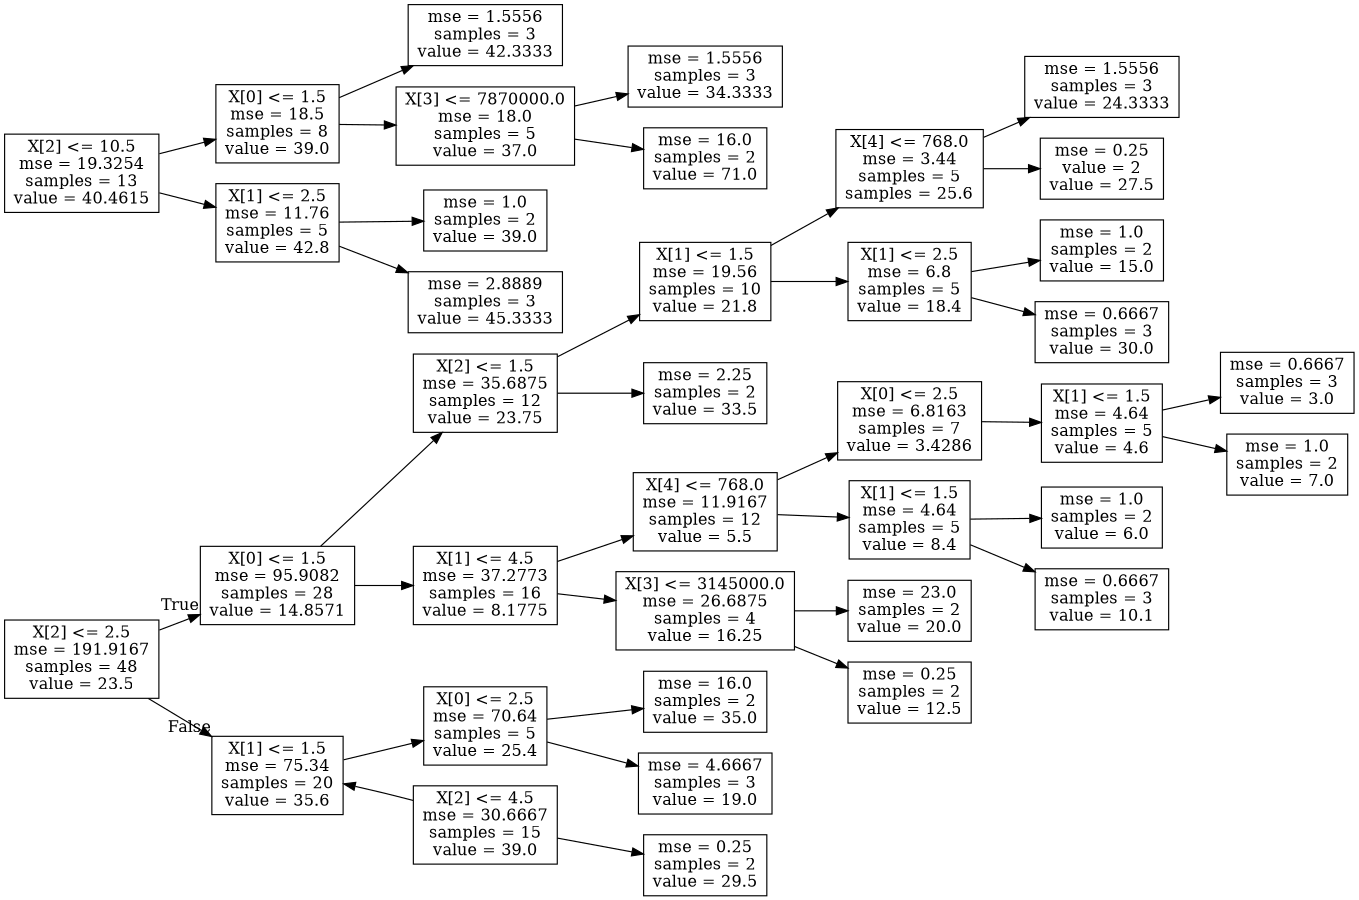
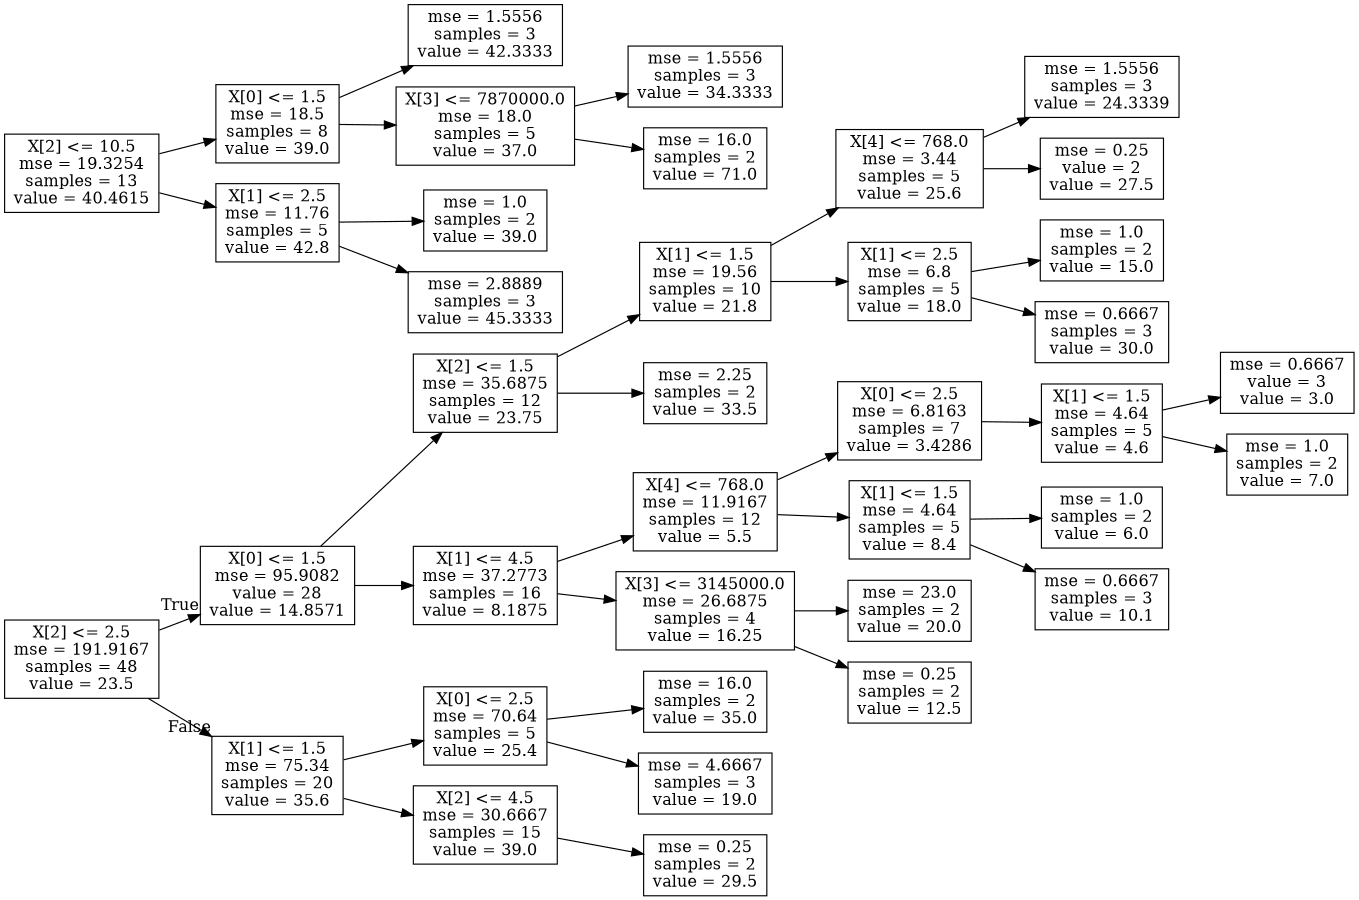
node "mse = 1.5556 samples = 3 value = 24.3333": label "mse = 1.5556 samples = 3 value = 24.3333" -> "mse = 1.5556 samples = 3 value = 24.3339"
node "X[4] <= 768.0 mse = 3.44 samples = 5 samples = 25.6": label "X[4] <= 768.0 mse = 3.44 samples = 5 samples = 25.6" -> "X[4] <= 768.0 mse = 3.44 samples = 5 value = 25.6"
node "X[1] <= 2.5 mse = 6.8 samples = 5 value = 18.4": label "X[1] <= 2.5 mse = 6.8 samples = 5 value = 18.4" -> "X[1] <= 2.5 mse = 6.8 samples = 5 value = 18.0"
node "mse = 0.6667 samples = 3 value = 3.0": label "mse = 0.6667 samples = 3 value = 3.0" -> "mse = 0.6667 value = 3 value = 3.0"
node "X[0] <= 1.5 mse = 95.9082 samples = 28 value = 14.8571": label "X[0] <= 1.5 mse = 95.9082 samples = 28 value = 14.8571" -> "X[0] <= 1.5 mse = 95.9082 value = 28 value = 14.8571"
node "X[1] <= 4.5 mse = 37.2773 samples = 16 value = 8.1775": label "X[1] <= 4.5 mse = 37.2773 samples = 16 value = 8.1775" -> "X[1] <= 4.5 mse = 37.2773 samples = 16 value = 8.1875"
edge "X[2] <= 4.5 mse = 30.6667 samples = 15 value = 39.0" -> "X[1] <= 1.5 mse = 75.34 samples = 20 value = 35.6": reversed
